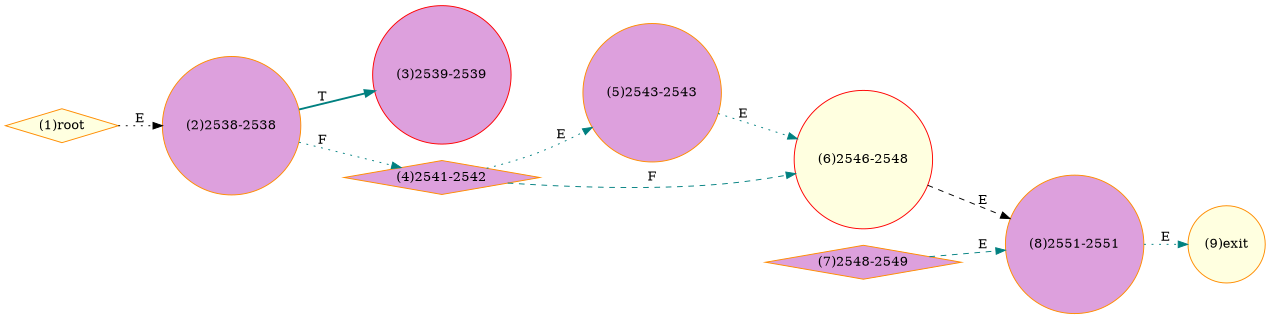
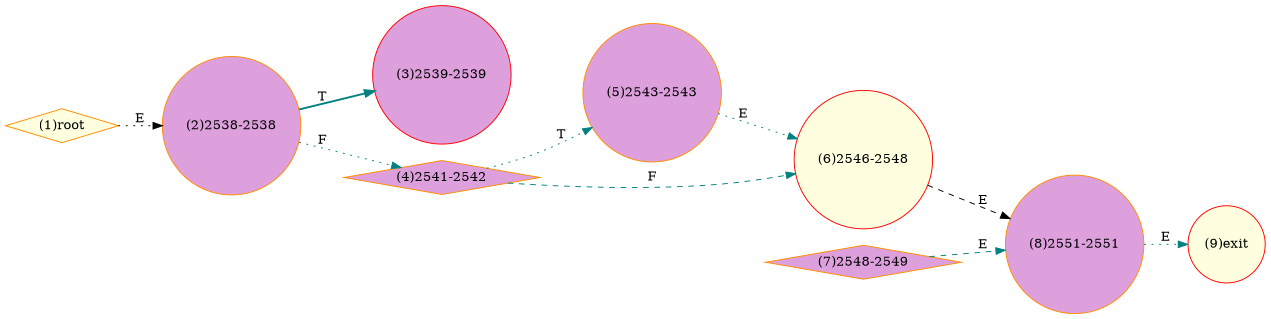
edge "(4)2541-2542" -> "(5)2543-2543": label "E" -> "T"
node "(9)exit": color darkorange -> red
